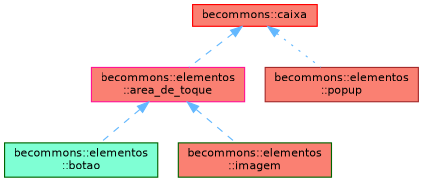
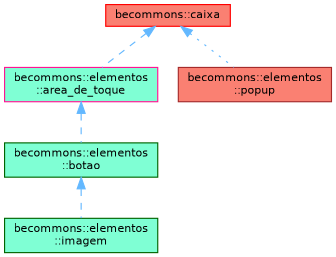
node "becommons::elementos ::area_de_toque": fillcolor salmon -> aquamarine
edge "becommons::elementos ::imagem" -> "becommons::elementos ::area_de_toque": now "becommons::elementos ::imagem" -> "becommons::elementos ::botao"
node "becommons::elementos ::imagem": fillcolor salmon -> aquamarine
